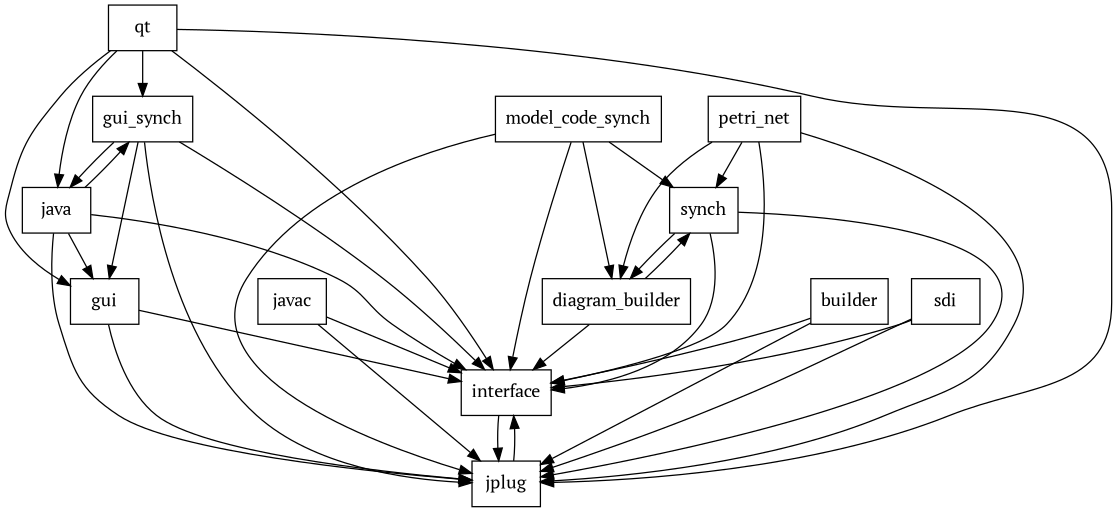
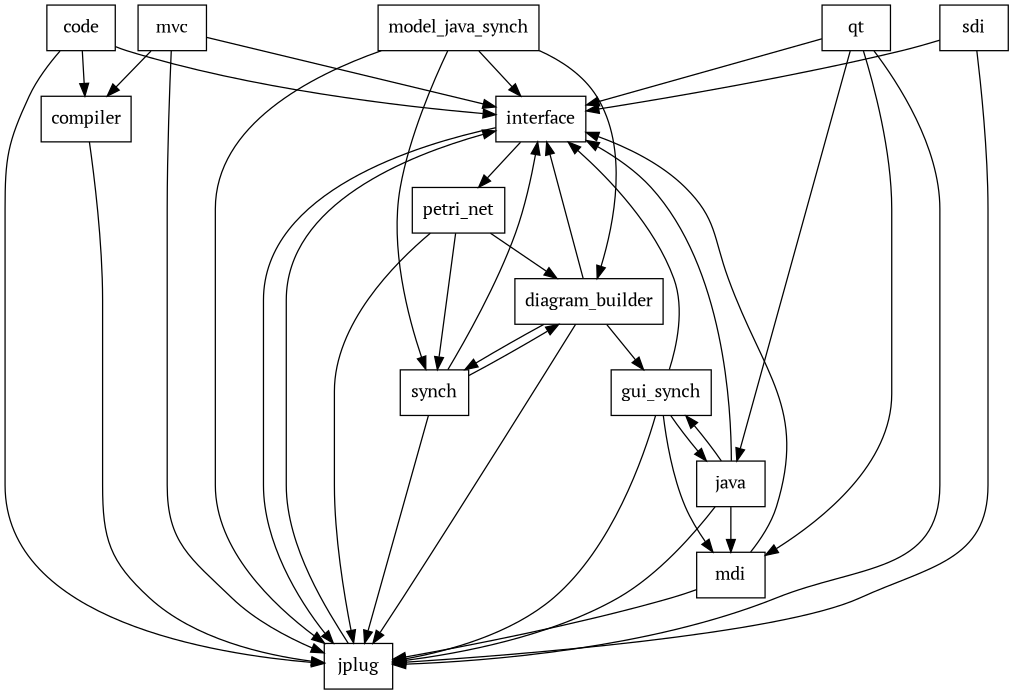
edge "qt" -> "gui_synch": now "diagram_builder" -> "gui_synch"
node "compiler": added
node "model_code_synch": label "model_code_synch" -> "model_java_synch"
node "gui": label "gui" -> "mdi"
node "javac": label "javac" -> "code"
node "builder": label "builder" -> "mvc"
edge "petri_net" -> "interface": reversed
edge "diagram_builder" -> "jplug": added
